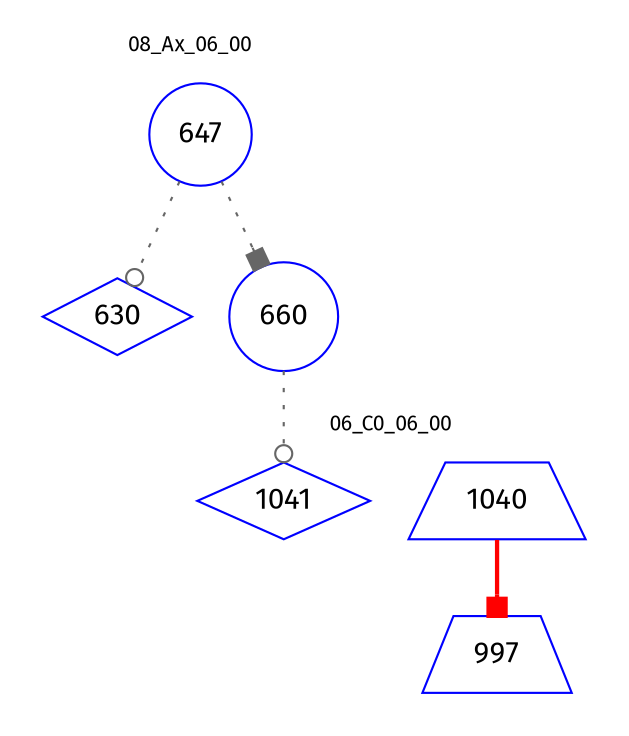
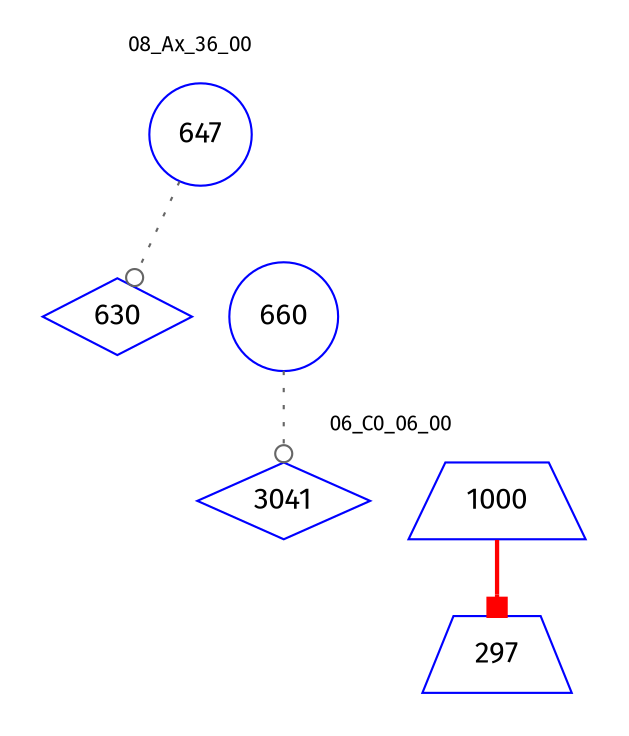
cluster "08_Ax_06_00": label "08_Ax_06_00" -> "08_Ax_36_00"
edge "647" -> "660": removed
node "1041": label "1041" -> "3041"
node "1040": label "1040" -> "1000"
node "997": label "997" -> "297"
